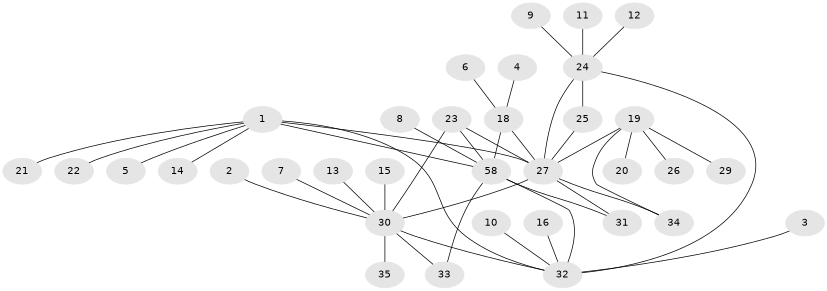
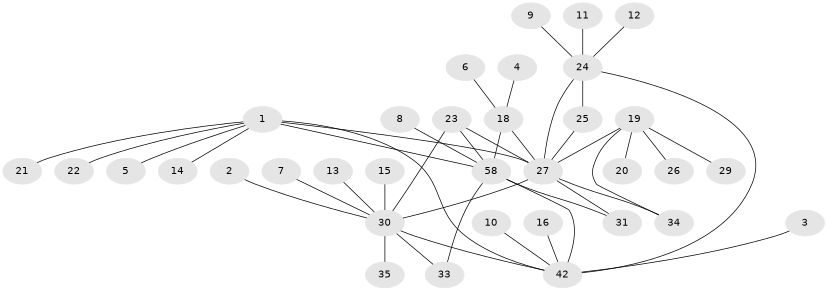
node "32": label "32" -> "42"
